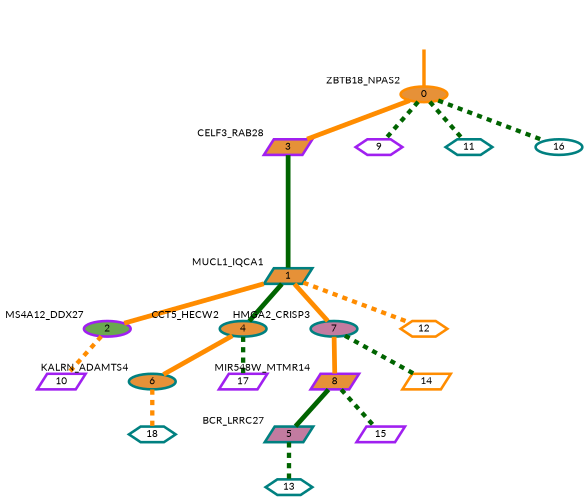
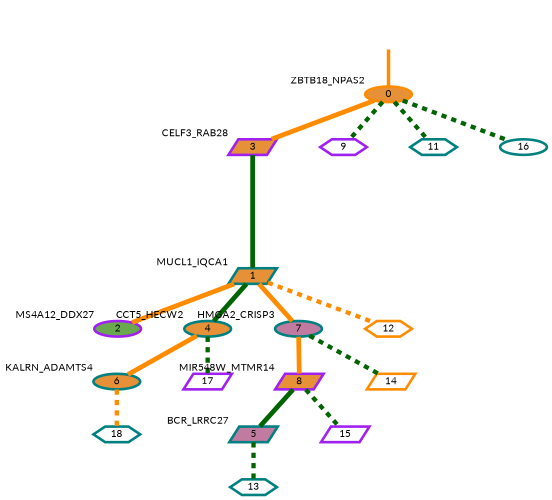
node "10": removed
